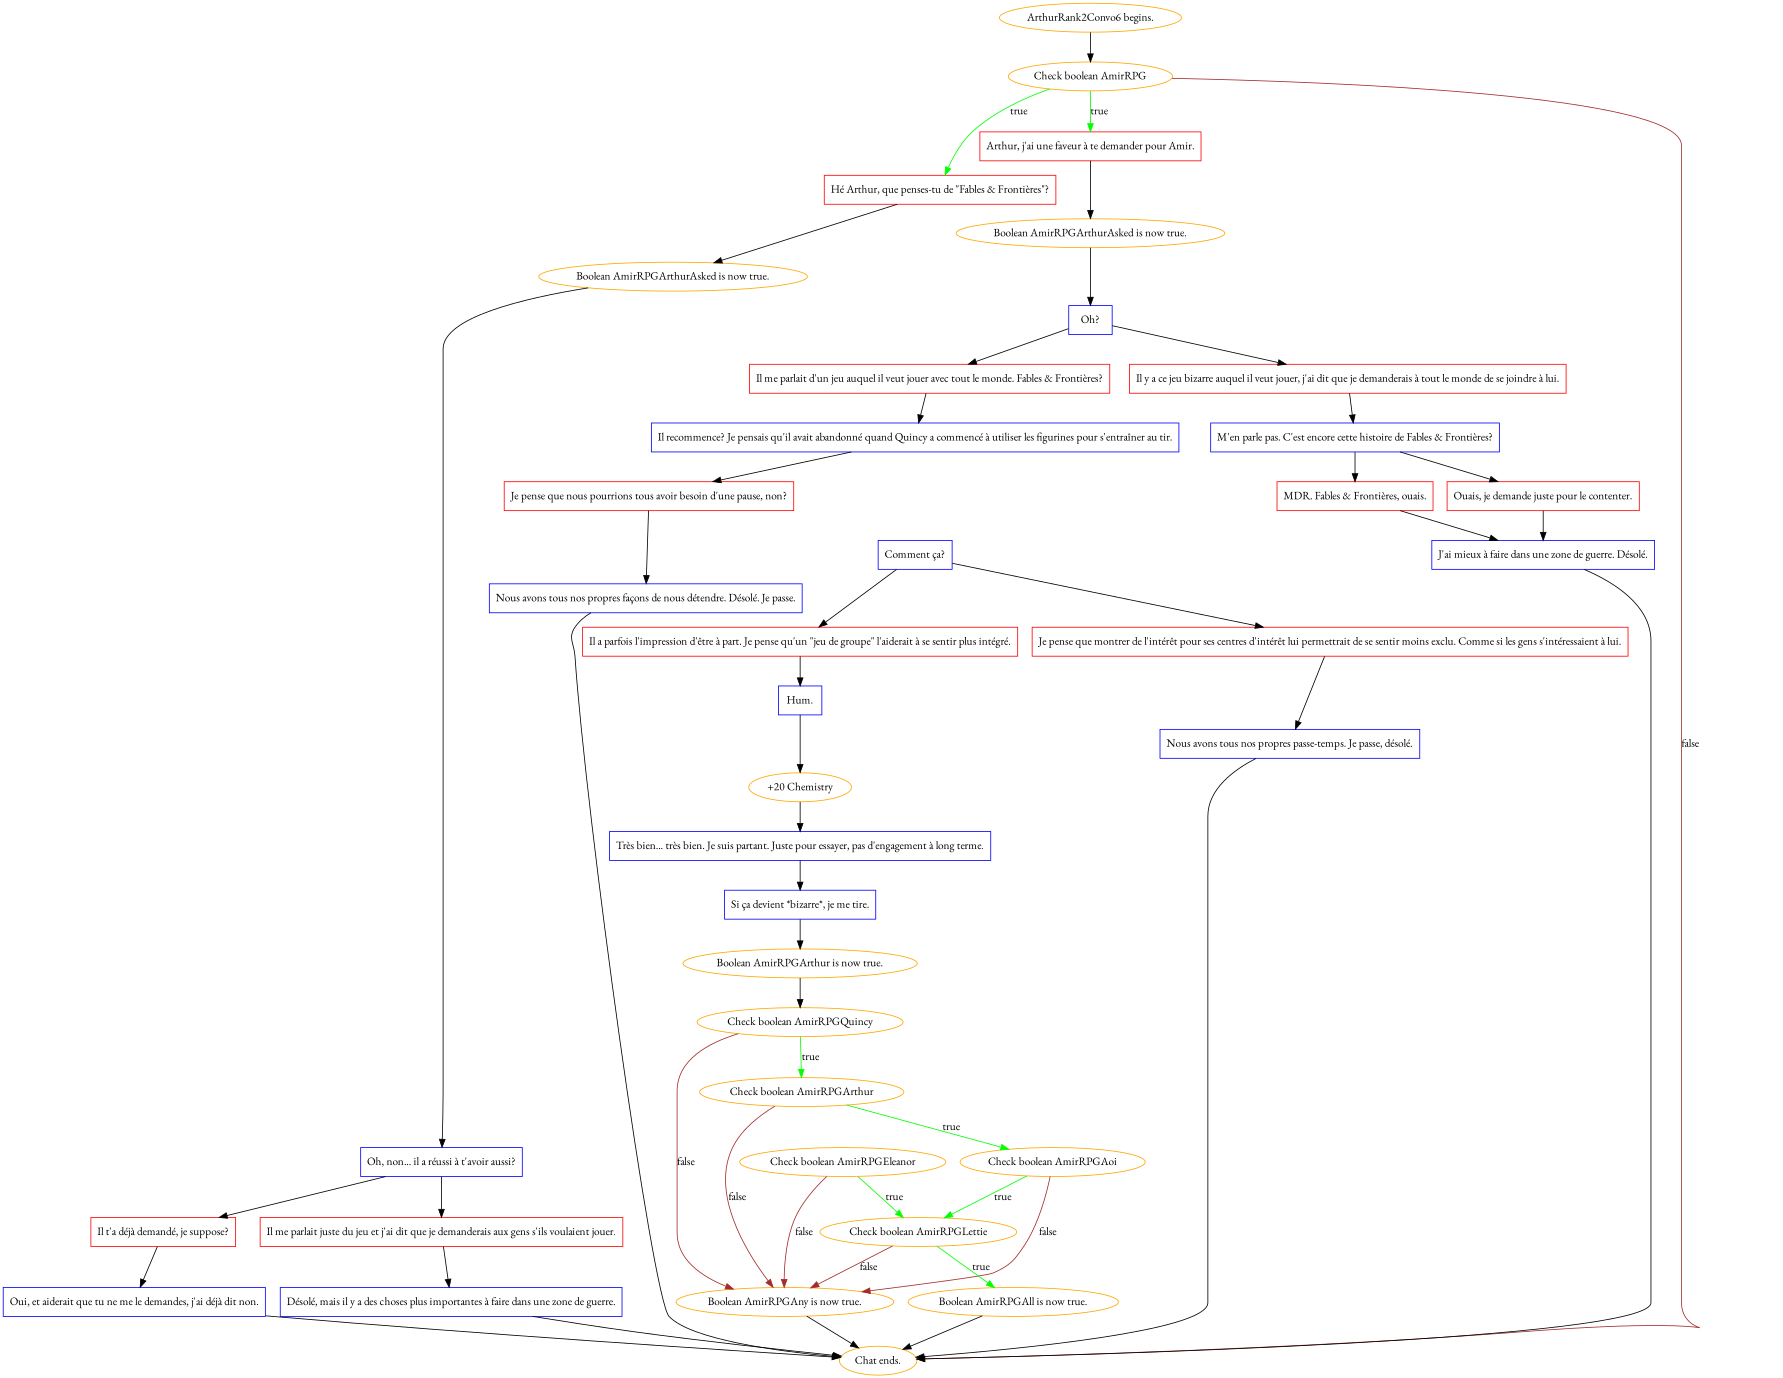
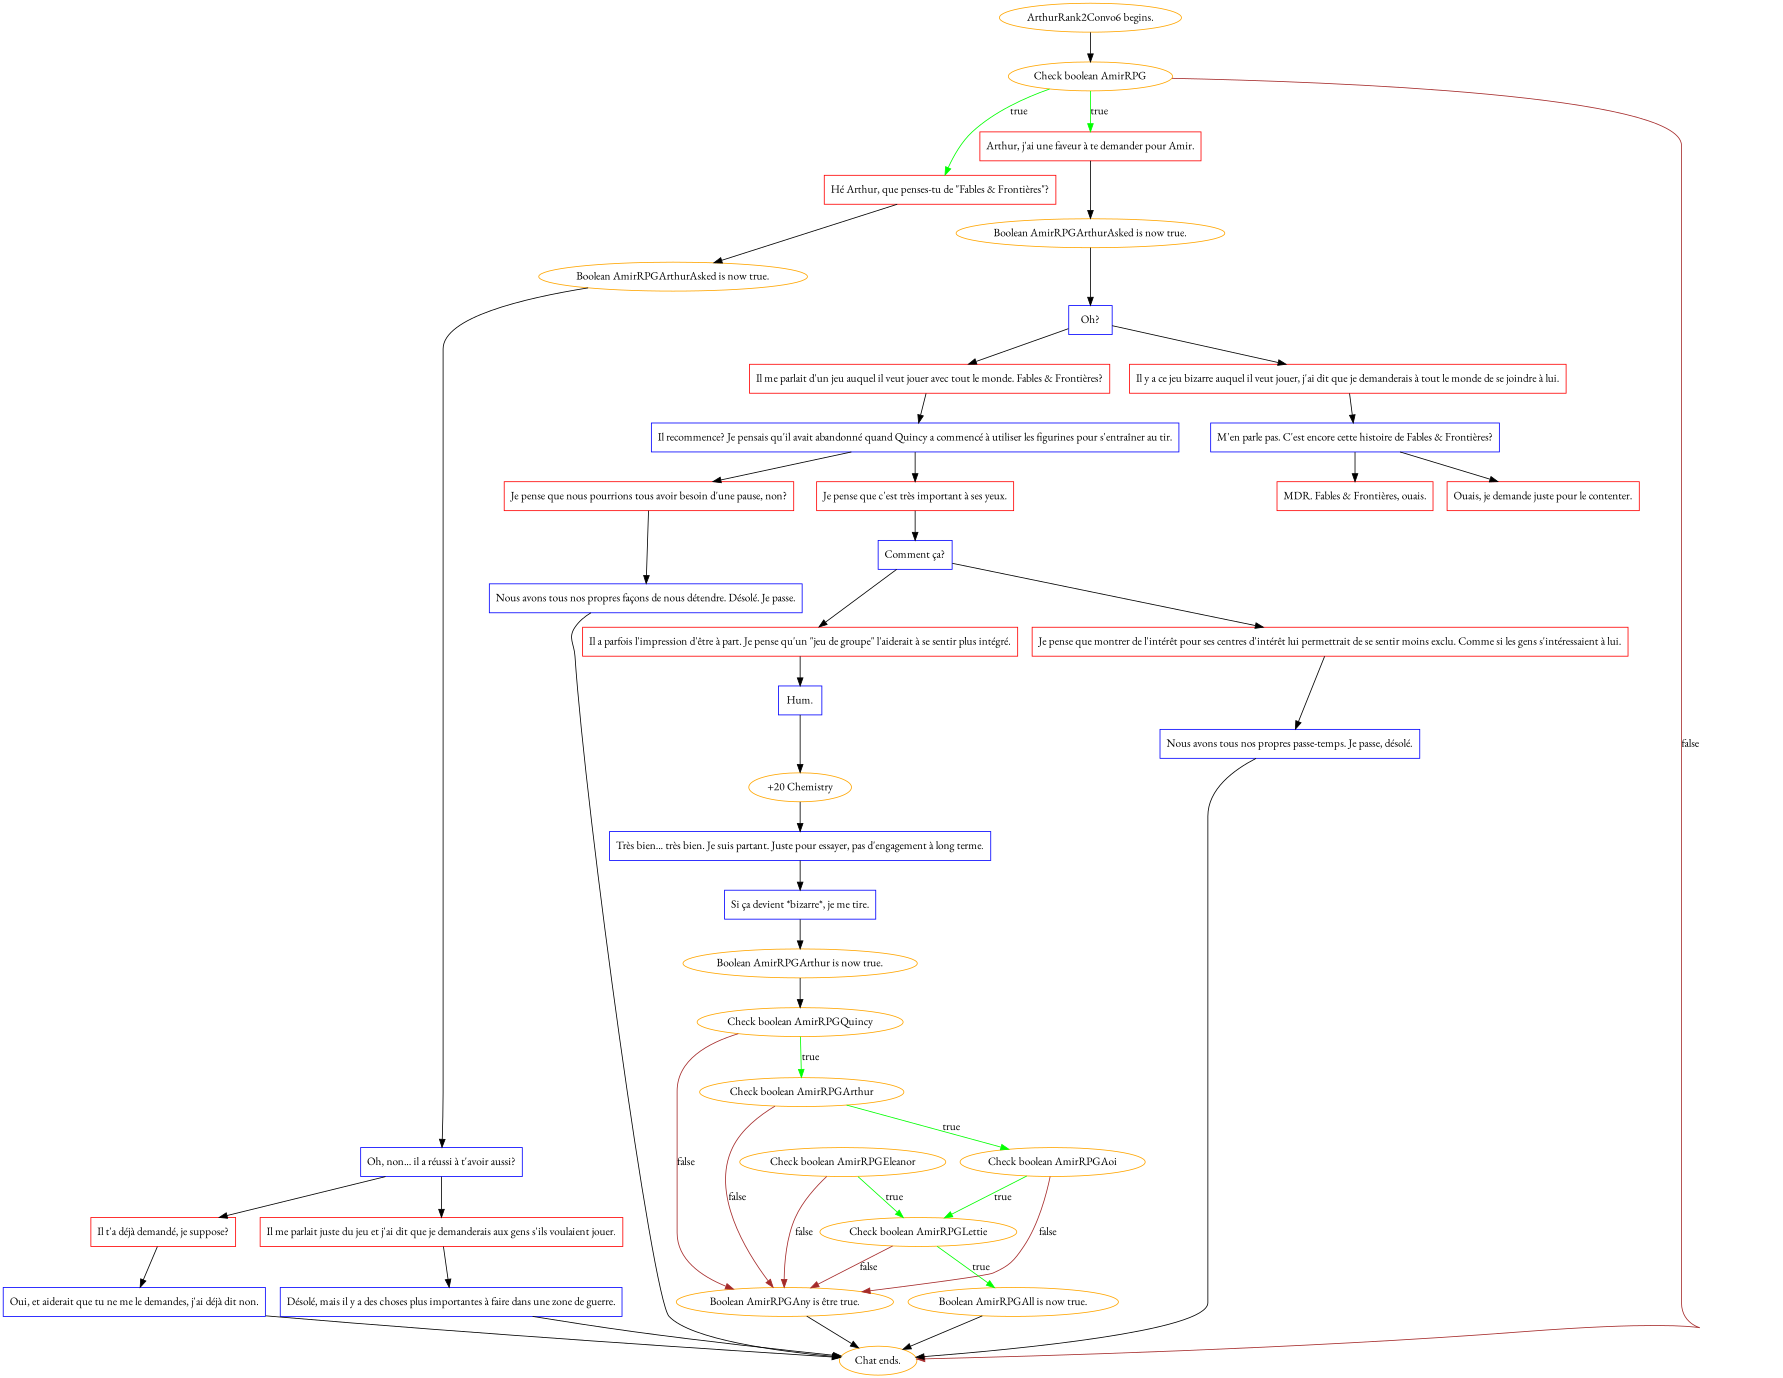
node "Je pense que c'est très important à ses yeux.": added
node "J'ai mieux à faire dans une zone de guerre. Désolé.": removed
node "Boolean AmirRPGAny is now true.": label "Boolean AmirRPGAny is now true." -> "Boolean AmirRPGAny is être true."
